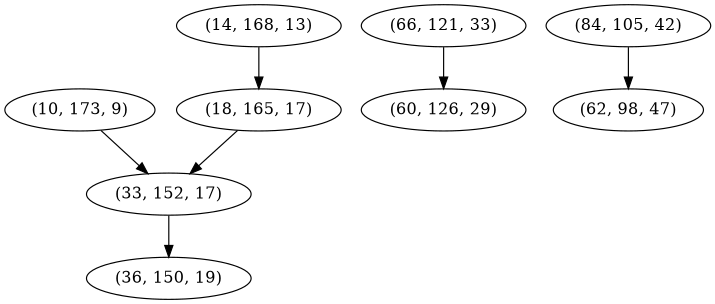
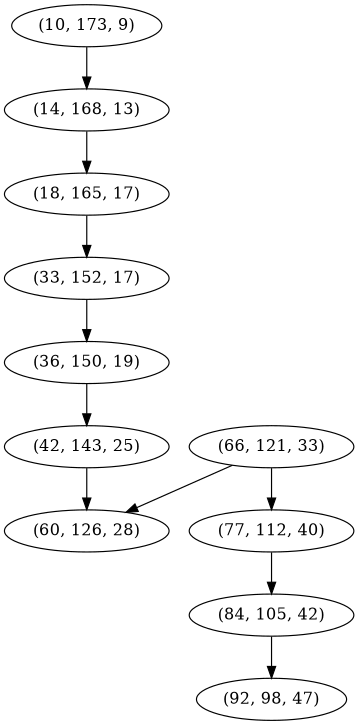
node "(60, 126, 29)": label "(60, 126, 29)" -> "(60, 126, 28)"
node "(62, 98, 47)": label "(62, 98, 47)" -> "(92, 98, 47)"
edge "(10, 173, 9)" -> "(33, 152, 17)": now "(10, 173, 9)" -> "(14, 168, 13)"
node "(42, 143, 25)": added
node "(77, 112, 40)": added
